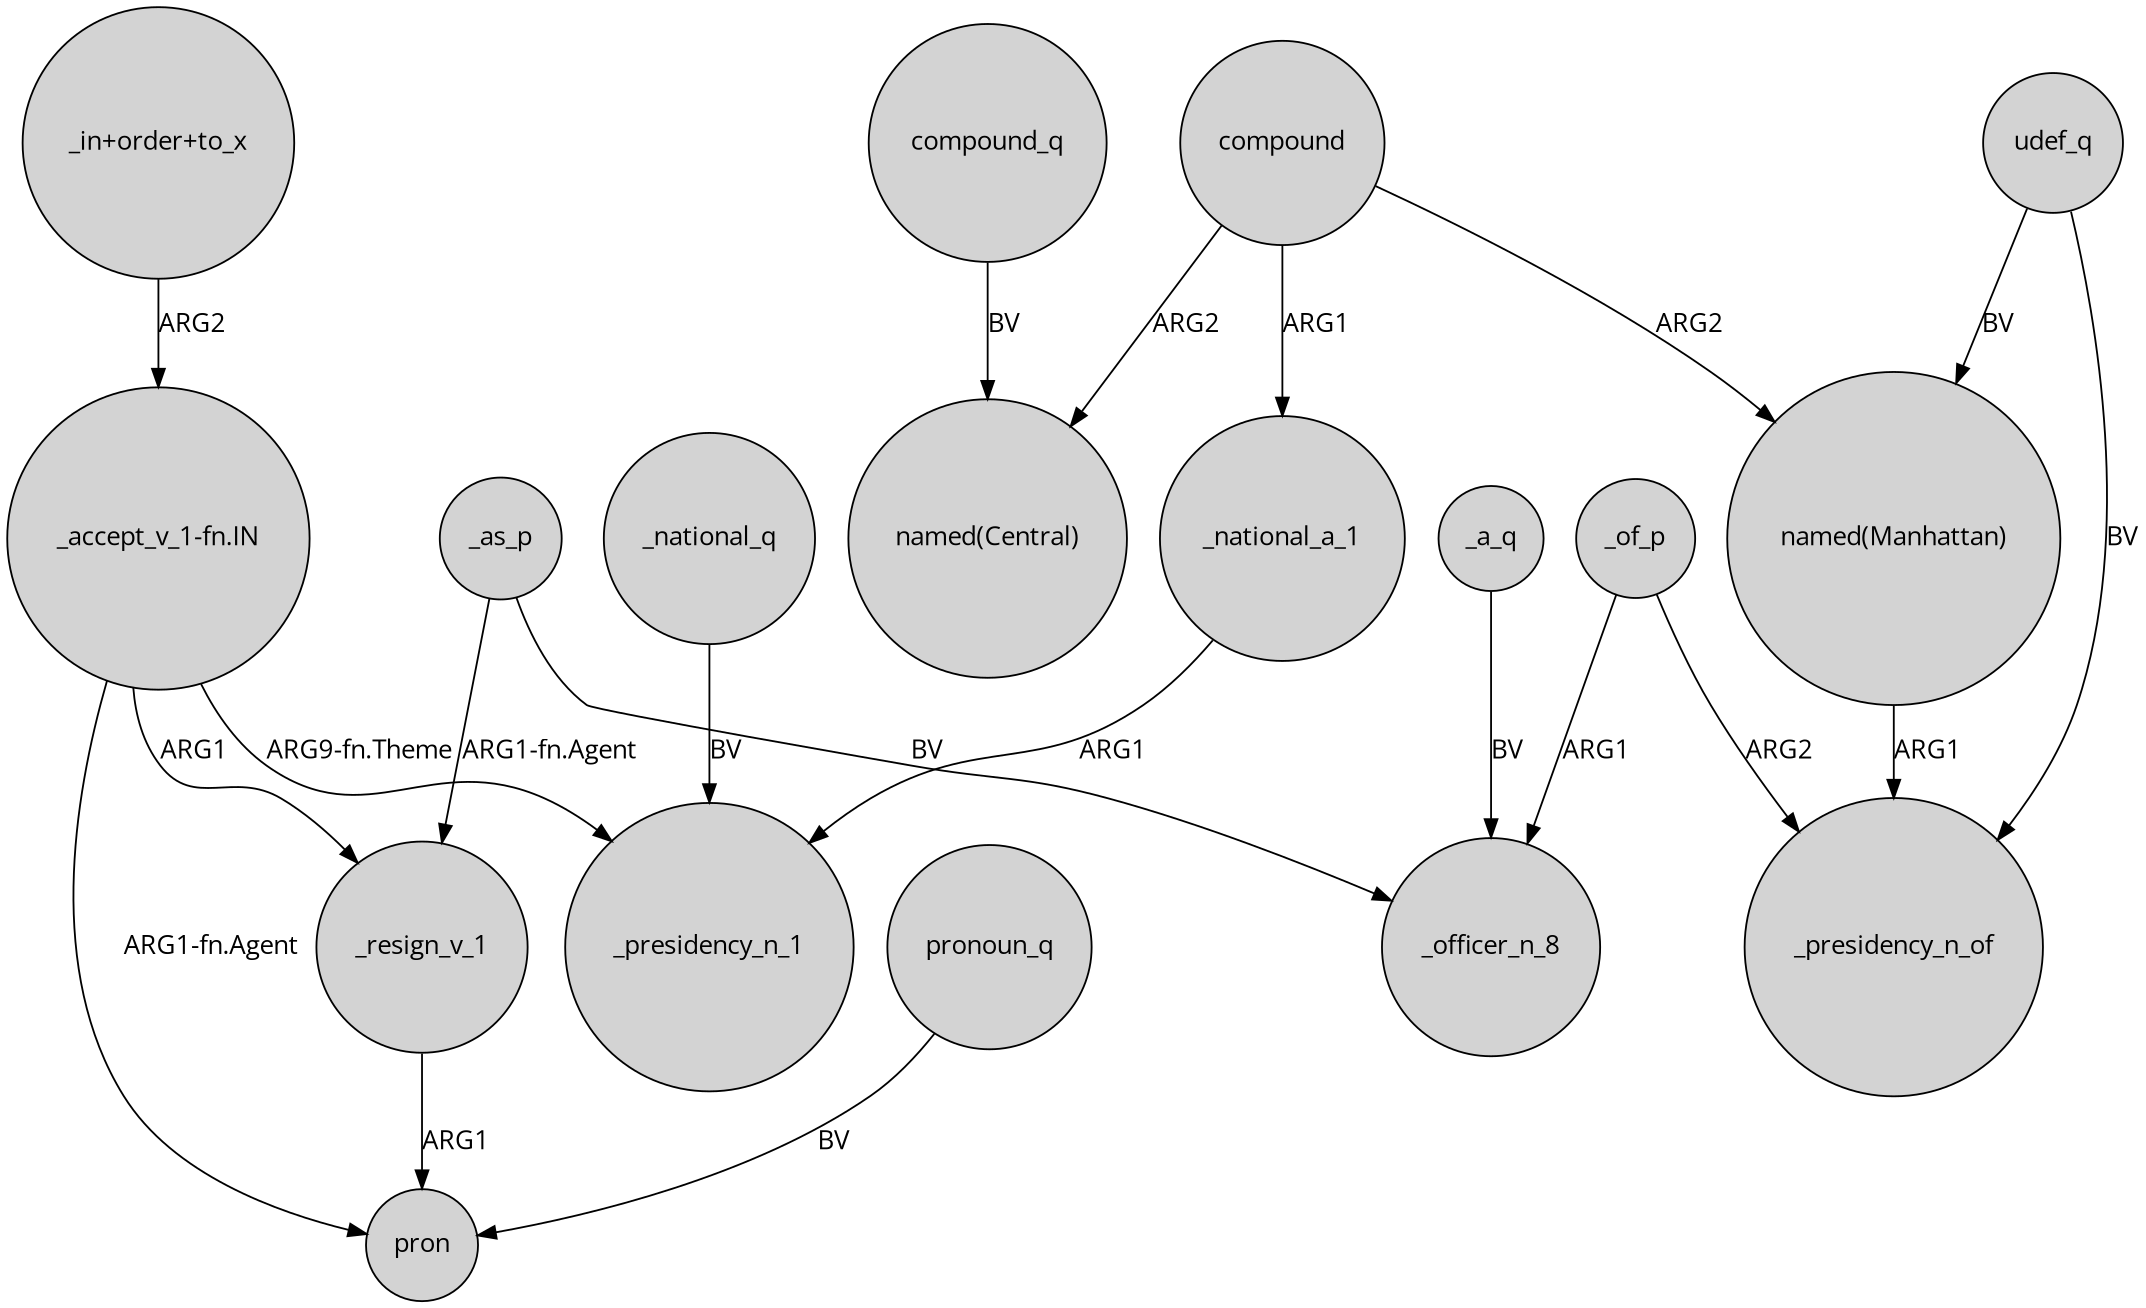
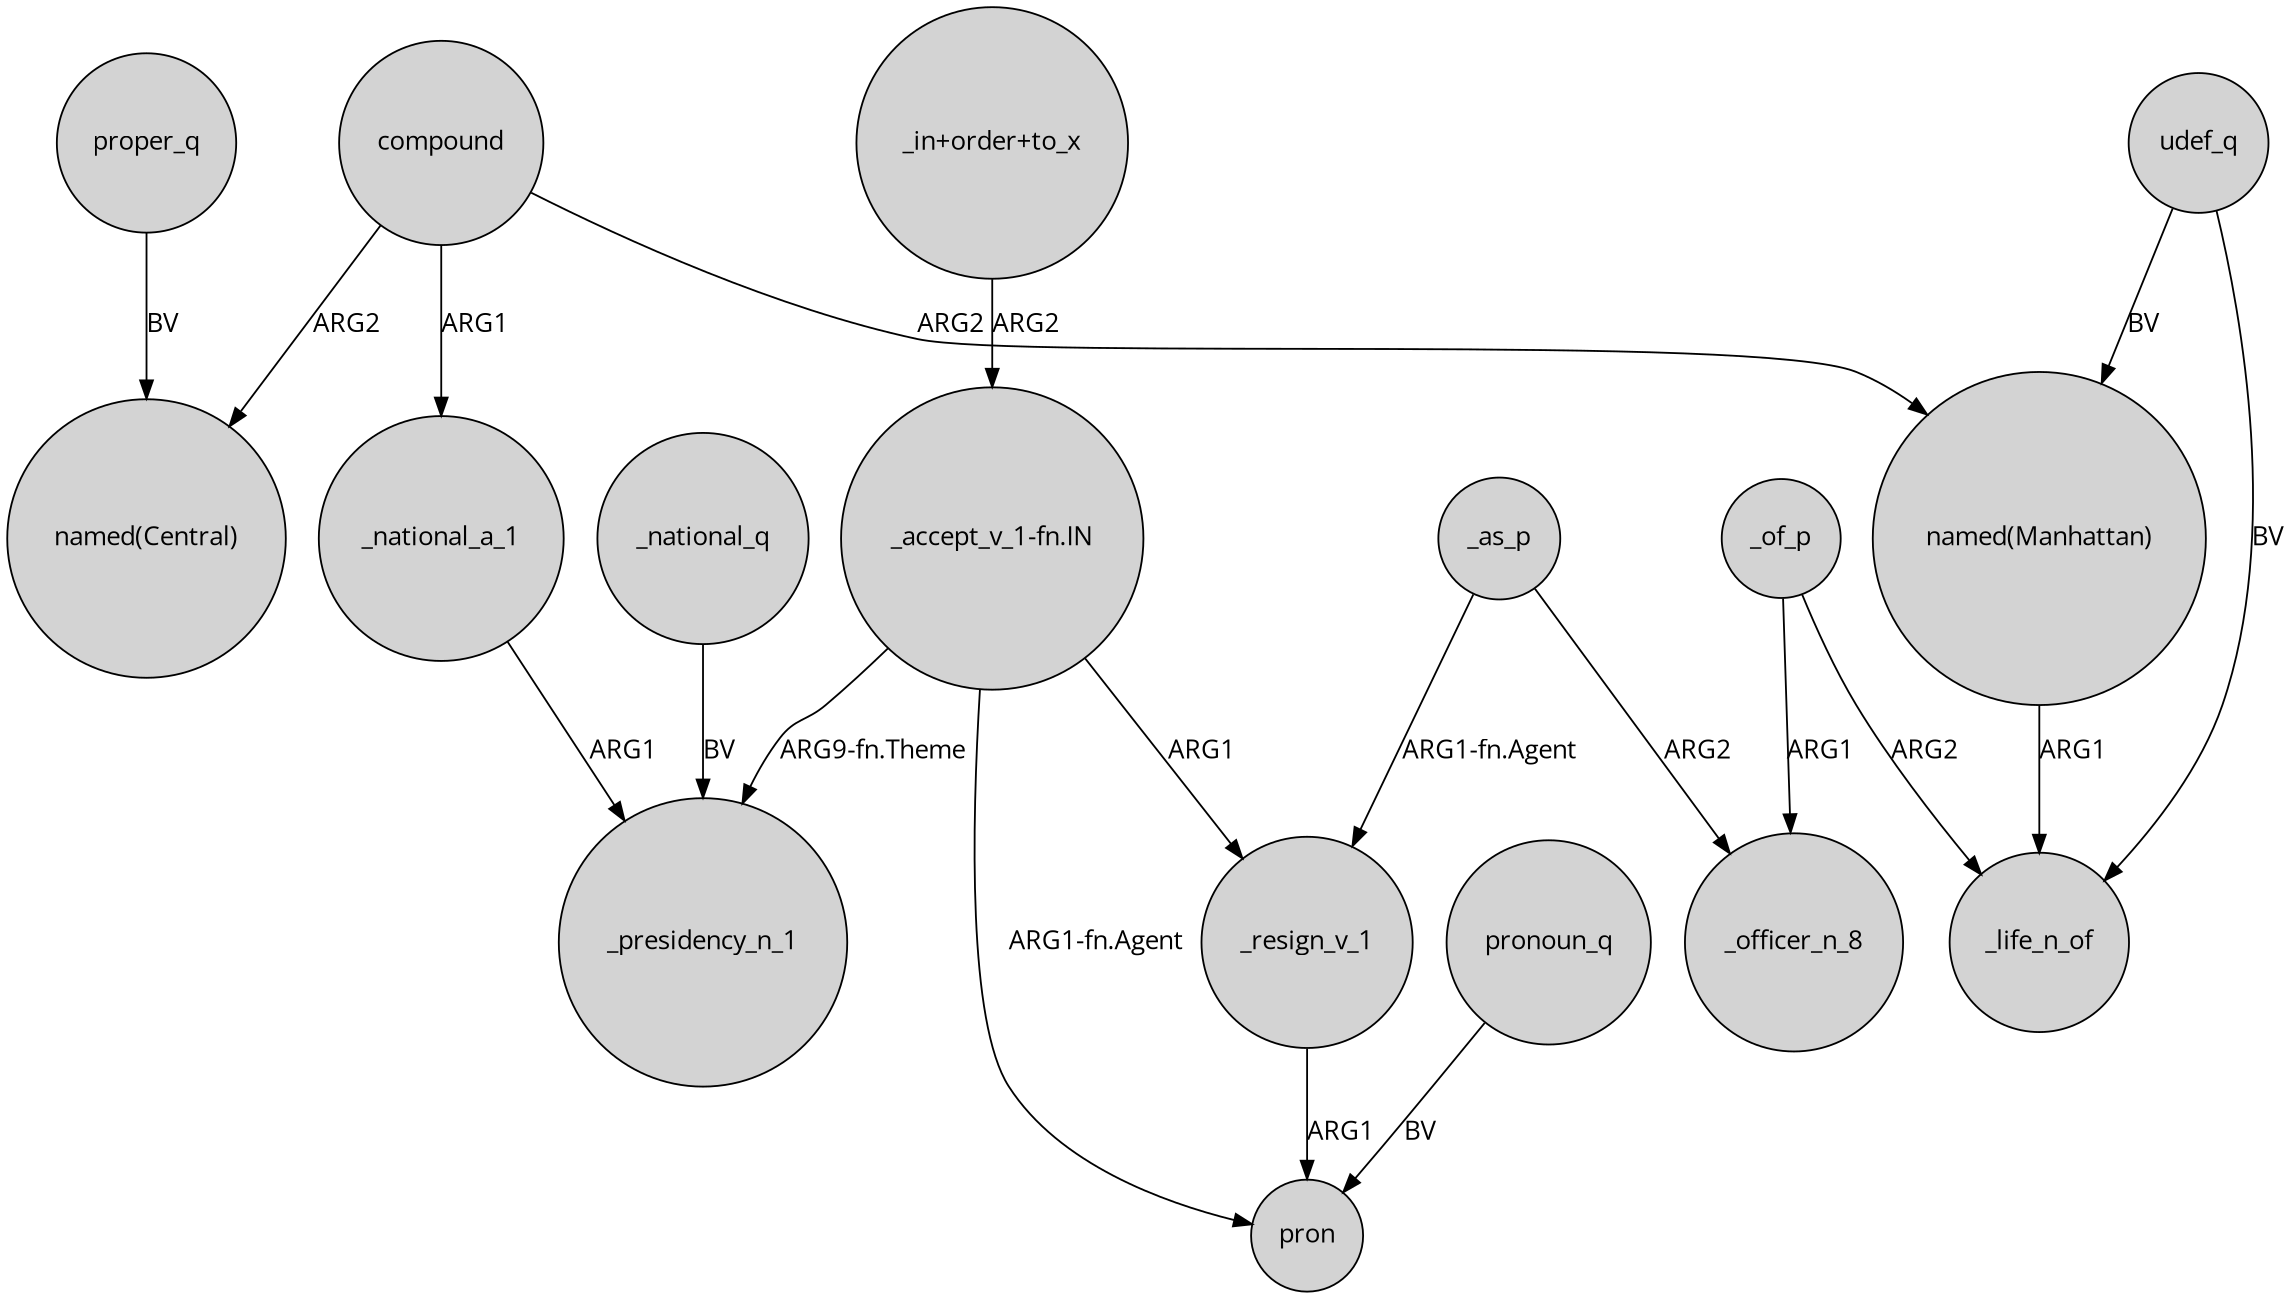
node "compound_q": label "compound_q" -> "proper_q"
node "_a_q": removed
edge "_as_p" -> "_officer_n_8": label "BV" -> "ARG2"
node "_presidency_n_of": label "_presidency_n_of" -> "_life_n_of"
